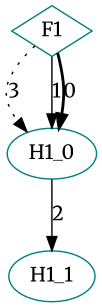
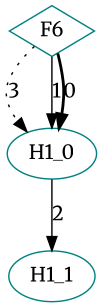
node "F1": label "F1" -> "F6"
